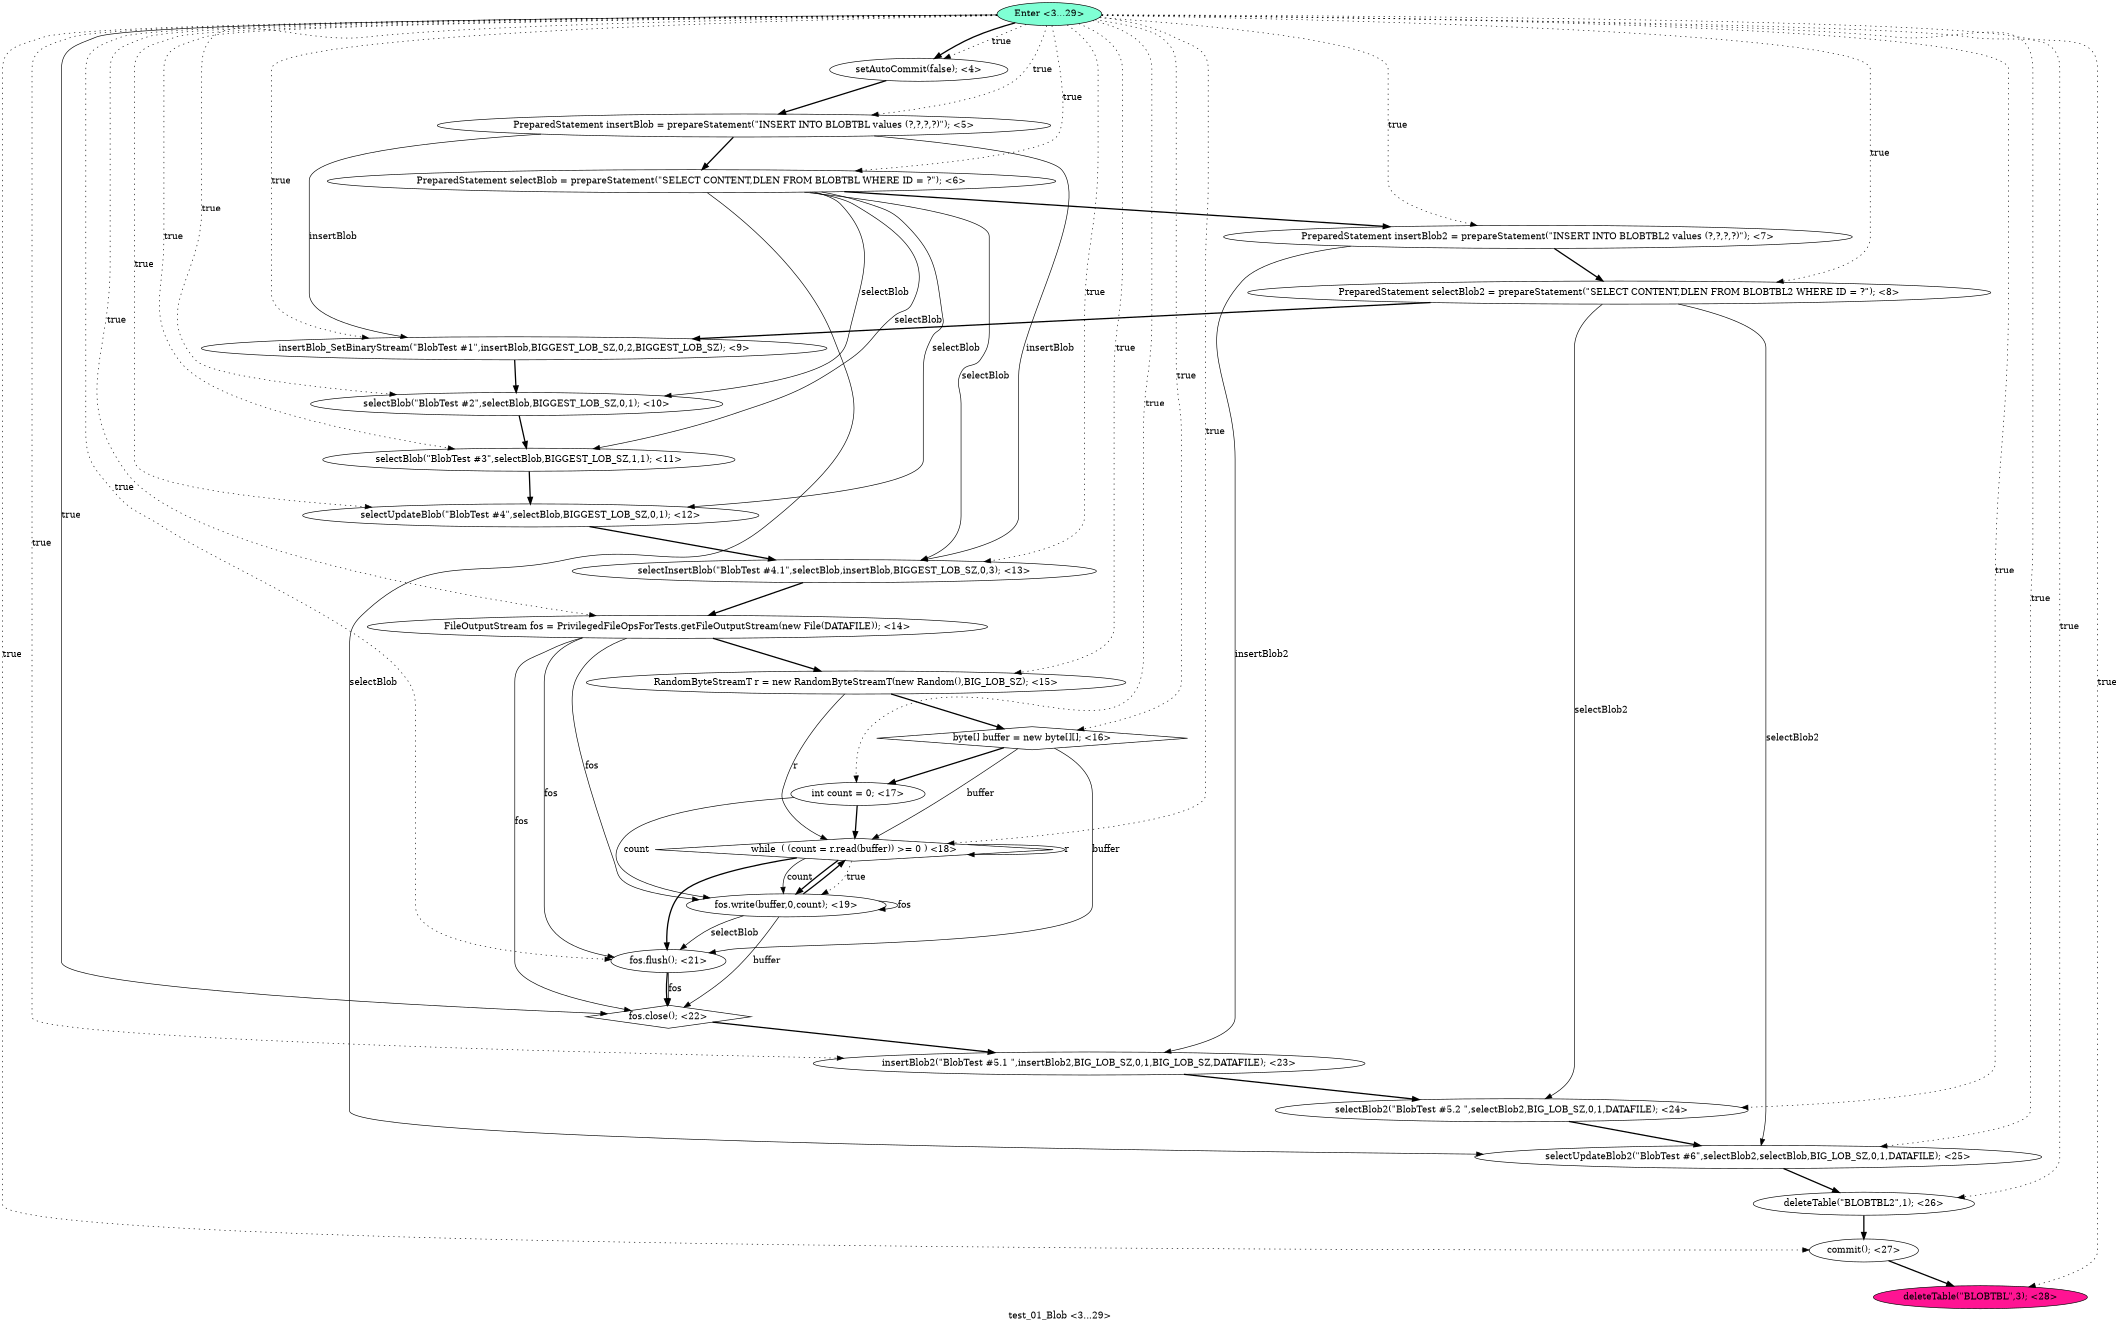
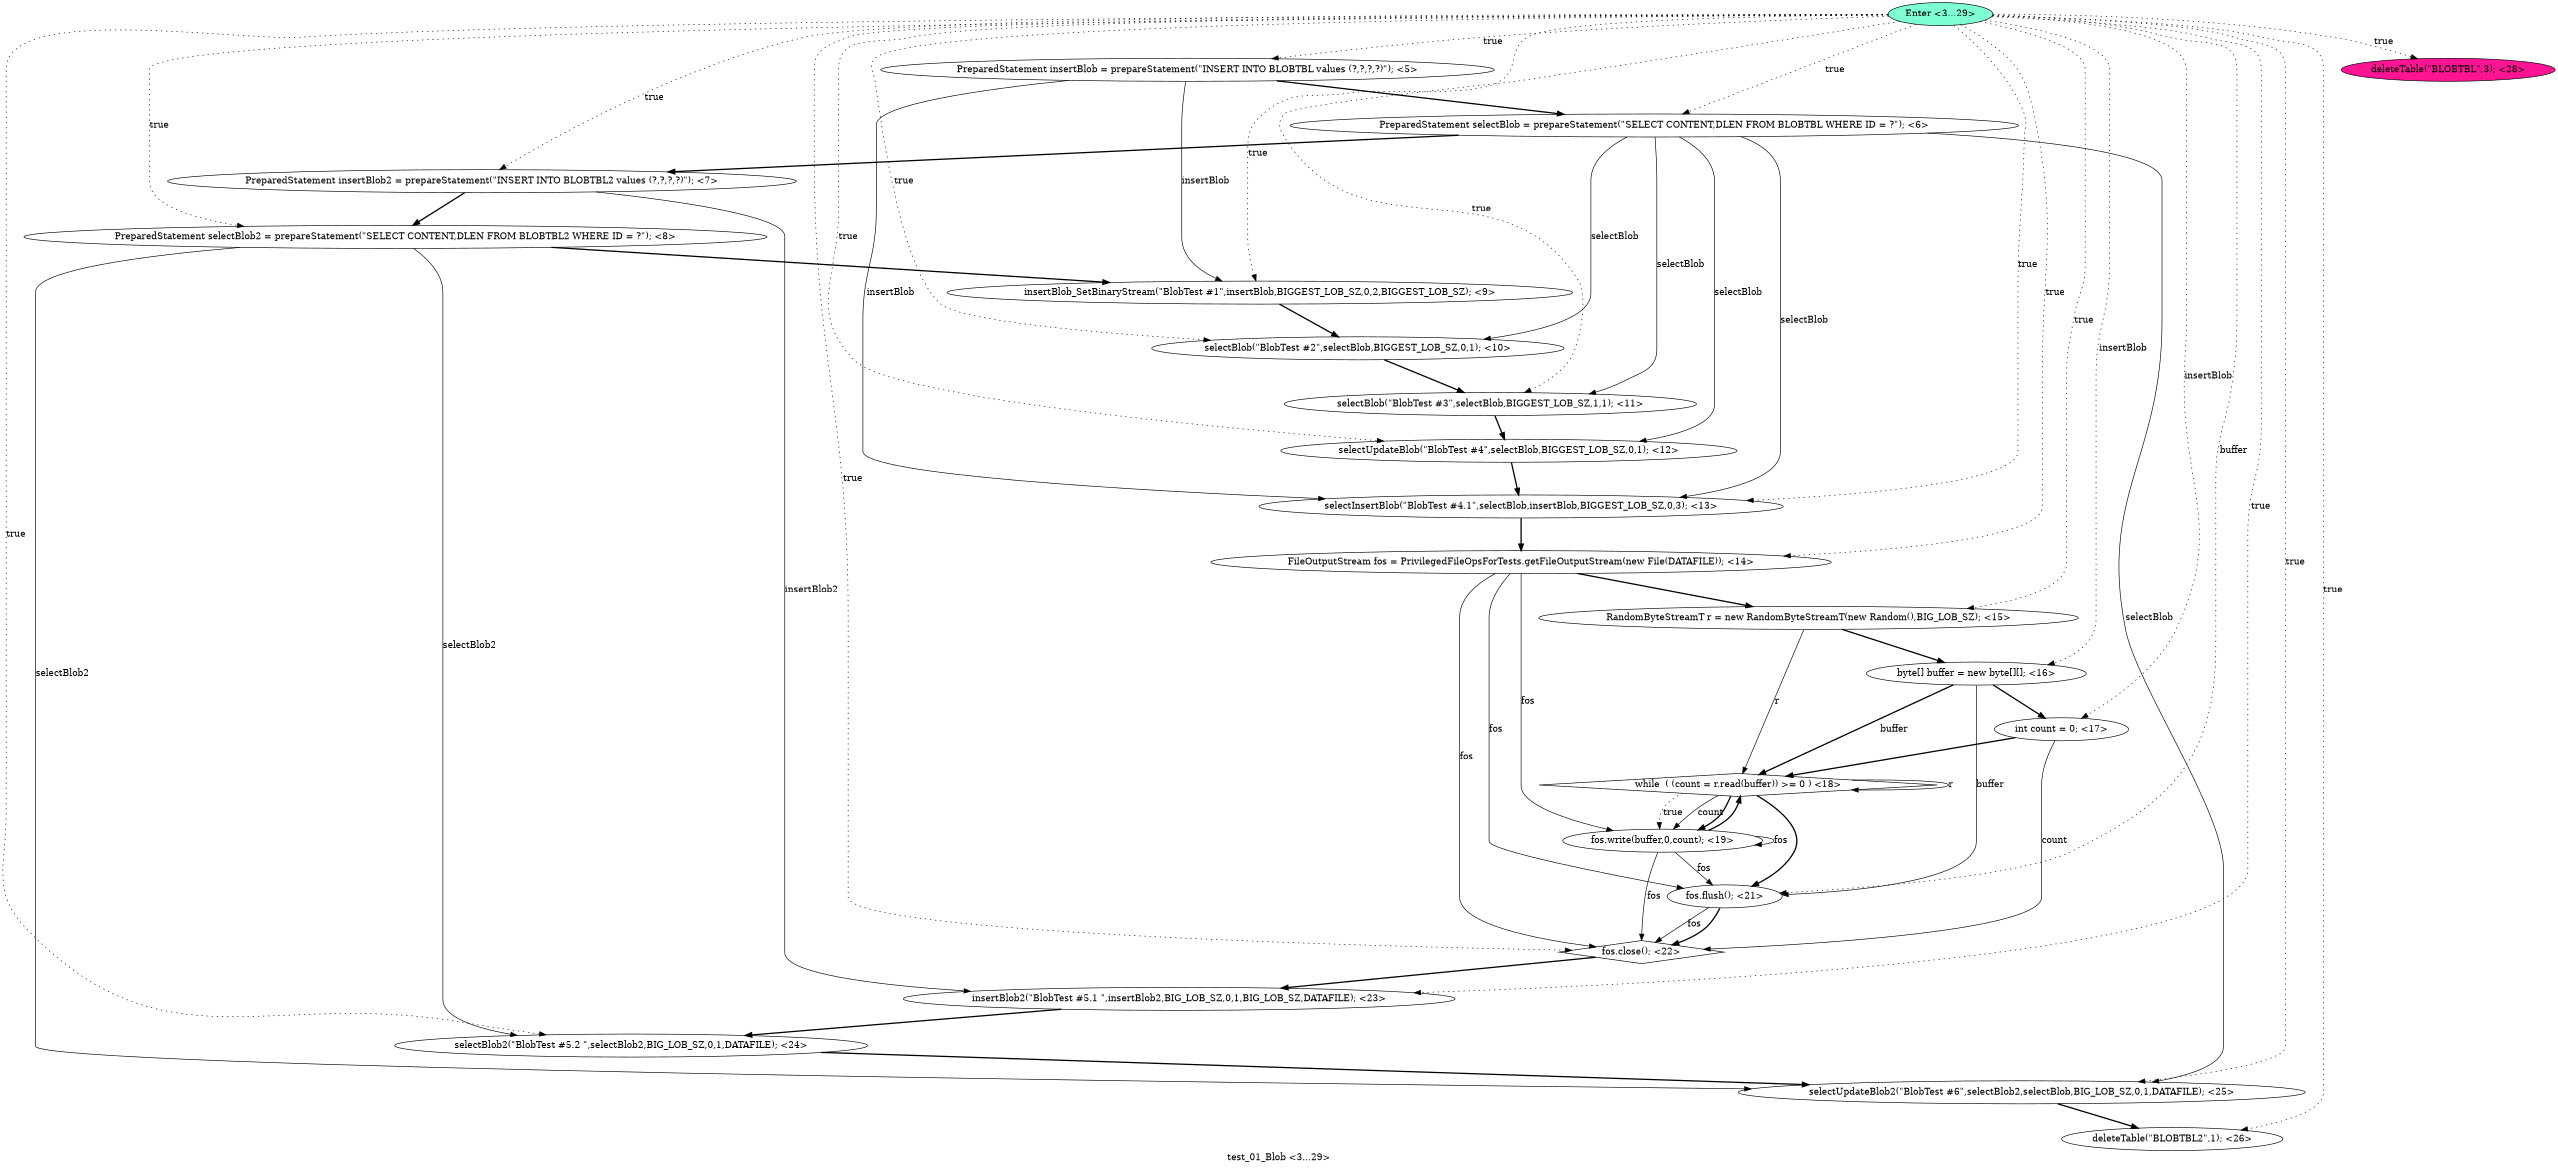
node "setAutoCommit(false); <4>": removed
edge "Enter <3...29>" -> "fos.close(); <22>": style solid -> dotted
edge "Enter <3...29>" -> "byte[] buffer = new byte[][]; <16>": label "true" -> "insertBlob"
edge "Enter <3...29>" -> "int count = 0; <17>": label "true" -> "insertBlob"
edge "Enter <3...29>" -> "fos.flush(); <21>": label "true" -> "buffer"
edge "Enter <3...29>" -> "while  ( (count = r.read(buffer)) >= 0 ) <18>": removed, label "true"
node "byte[] buffer = new byte[][]; <16>": shape diamond -> ellipse
edge "byte[] buffer = new byte[][]; <16>" -> "while  ( (count = r.read(buffer)) >= 0 ) <18>": style solid -> bold
edge "int count = 0; <17>" -> "fos.write(buffer,0,count); <19>": now "int count = 0; <17>" -> "fos.close(); <22>"
edge "fos.write(buffer,0,count); <19>" -> "fos.flush(); <21>": label "selectBlob" -> "fos"
edge "fos.write(buffer,0,count); <19>" -> "fos.close(); <22>": label "buffer" -> "fos"
node "commit(); <27>": removed
